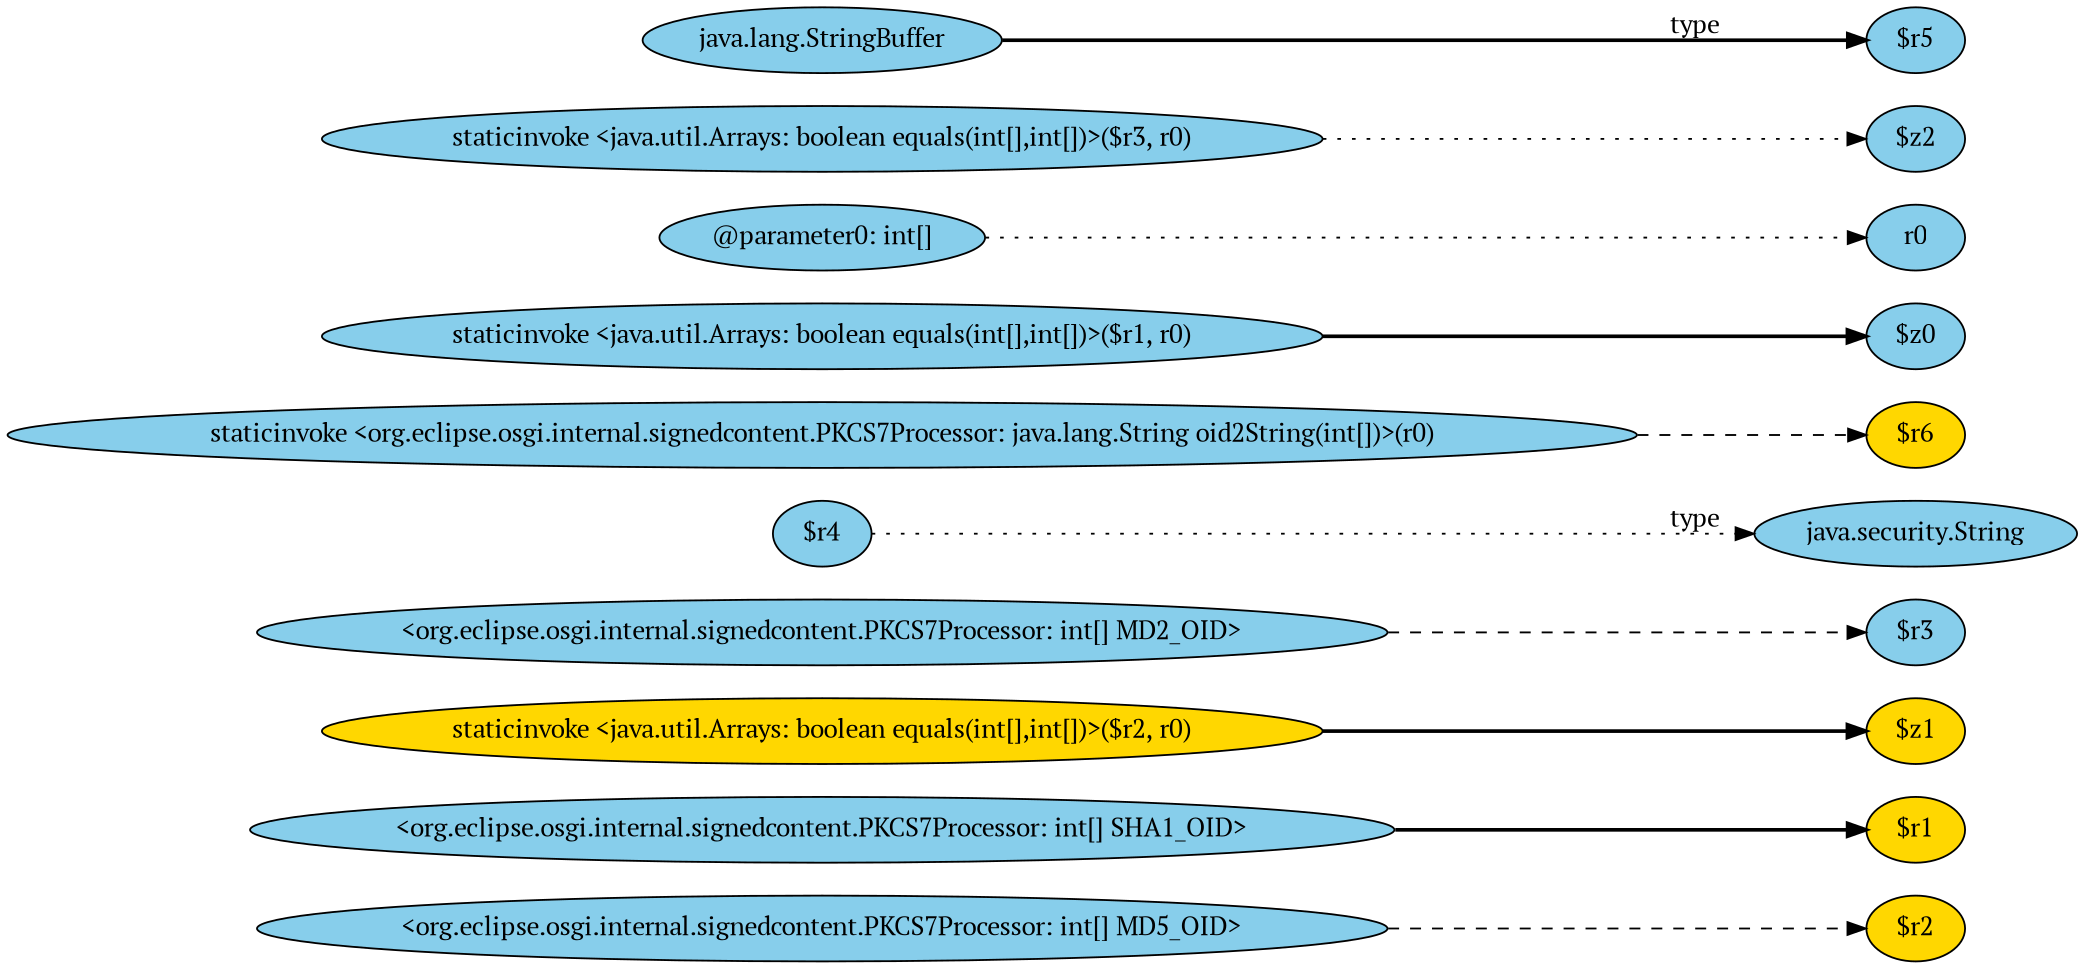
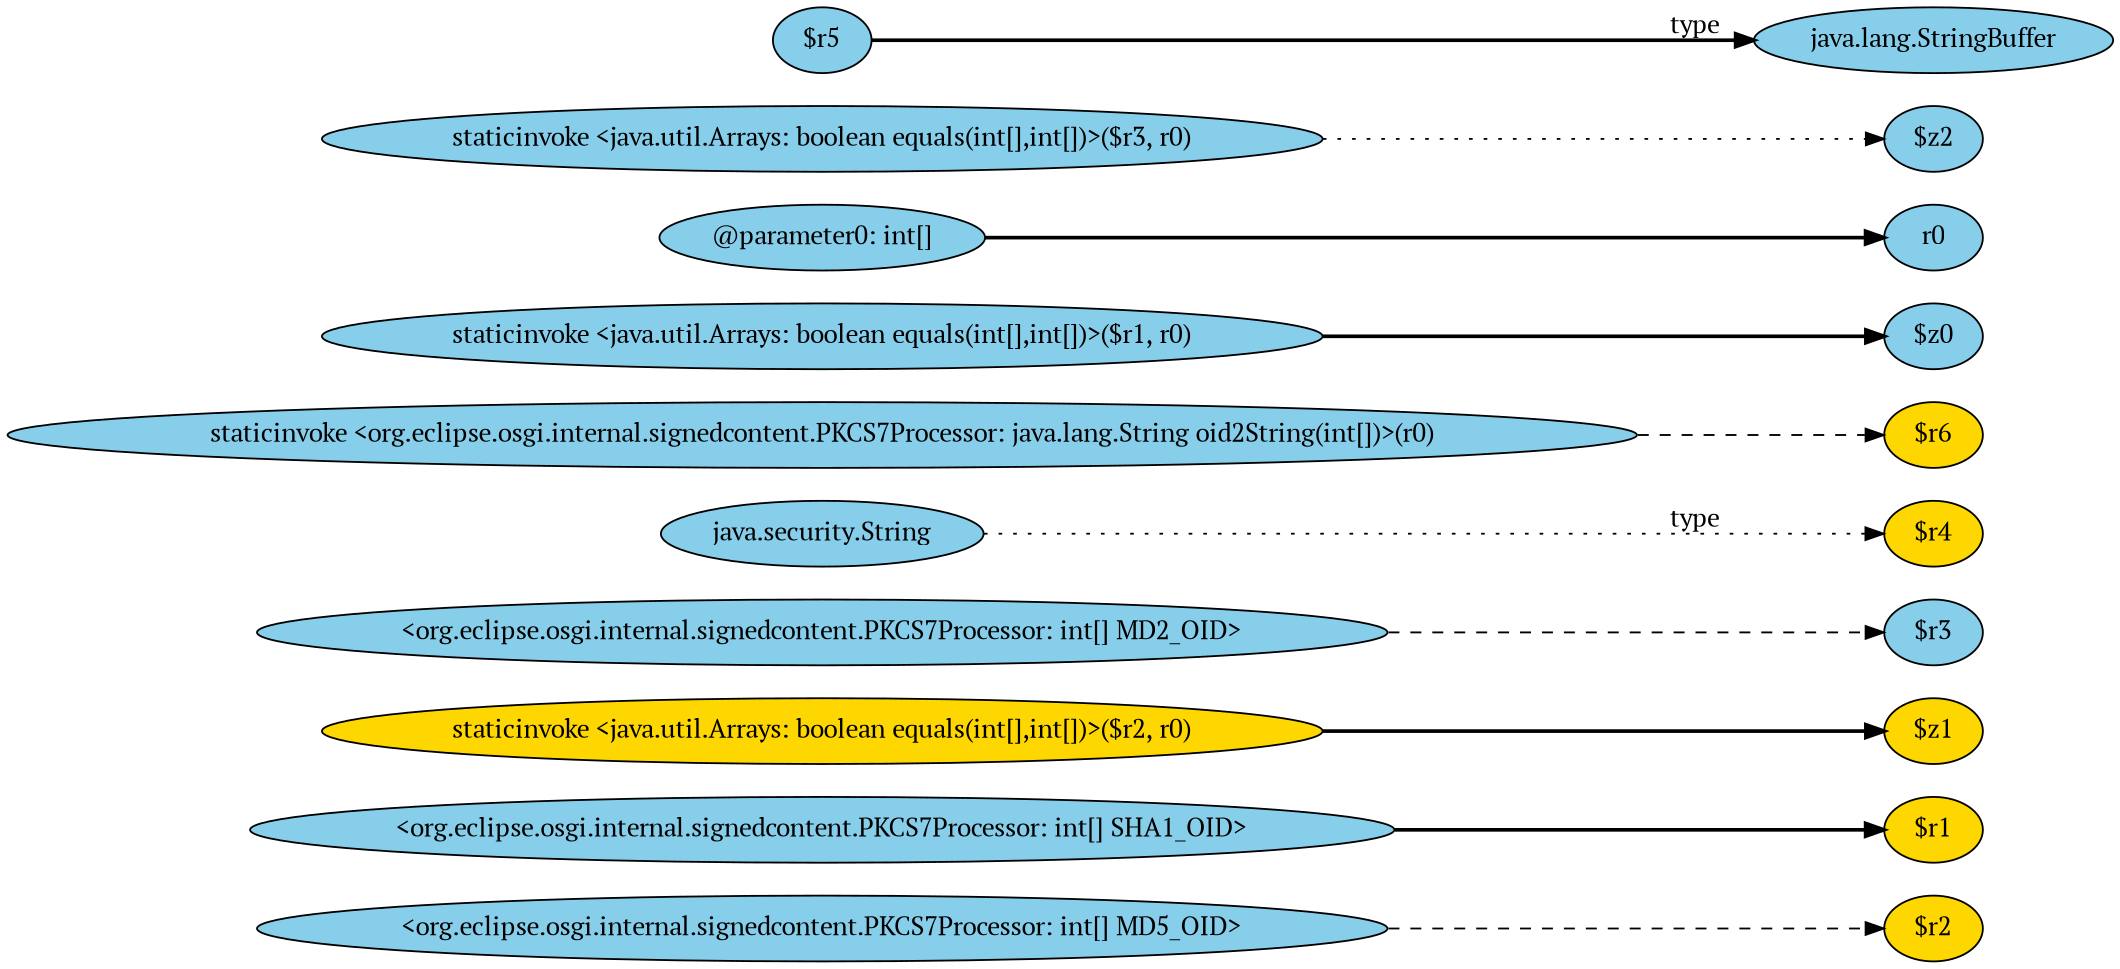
edge "java.lang.StringBuffer" -> "$r5": reversed
edge "@parameter0: int[]" -> "r0": style dotted -> bold
node "$r4": fillcolor skyblue -> gold
edge "$r4" -> "java.security.String": reversed
